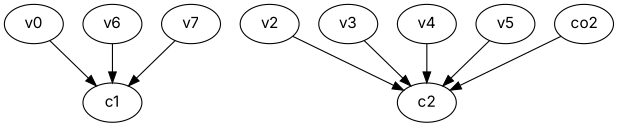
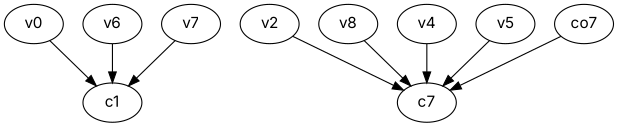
node "v3": label "v3" -> "v8"
node "co2": label "co2" -> "co7"
node "c2": label "c2" -> "c7"
